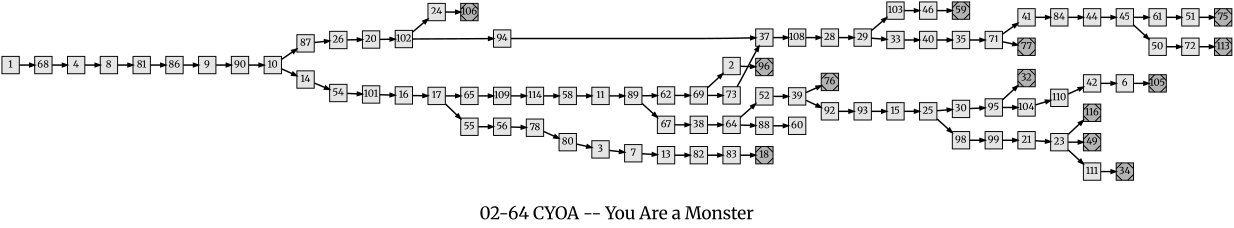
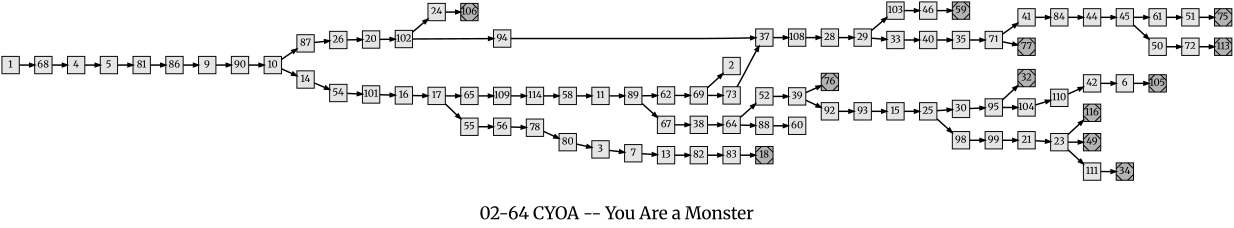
node "8": label "8" -> "5"
node "96": removed
